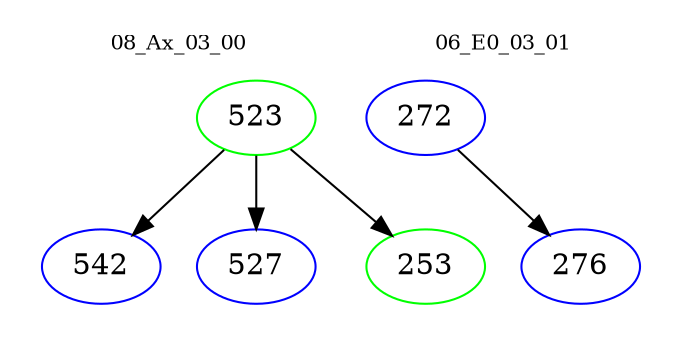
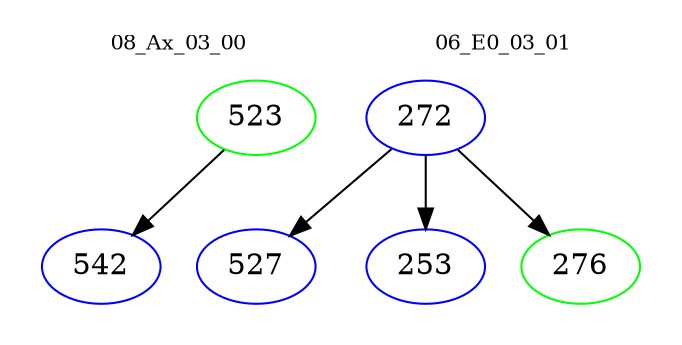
edge "523" -> "253": now "272" -> "253"
edge "523" -> "527": now "272" -> "527"
node "253": color green -> blue
node "276": color blue -> green
